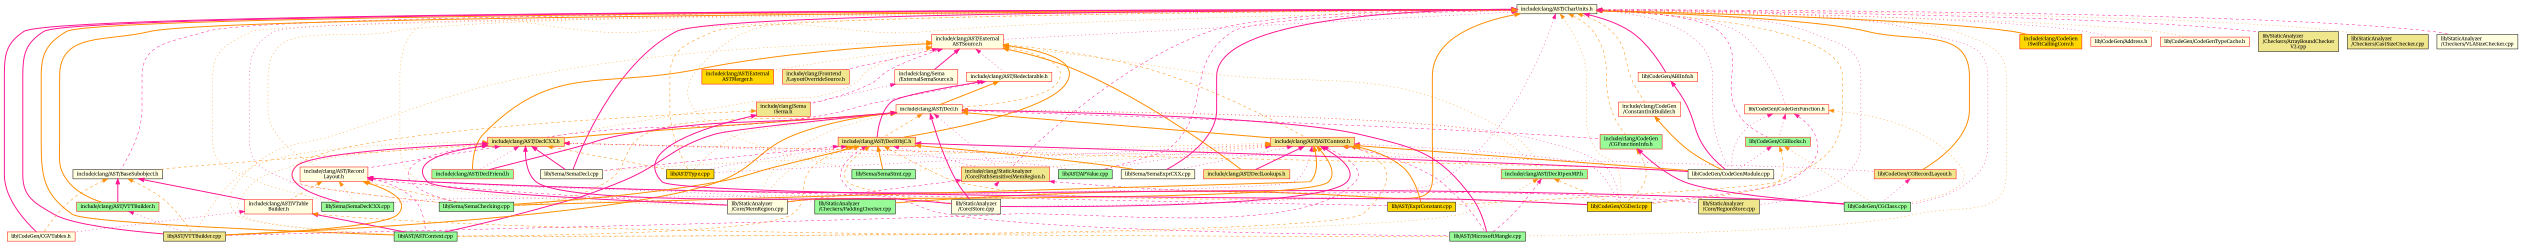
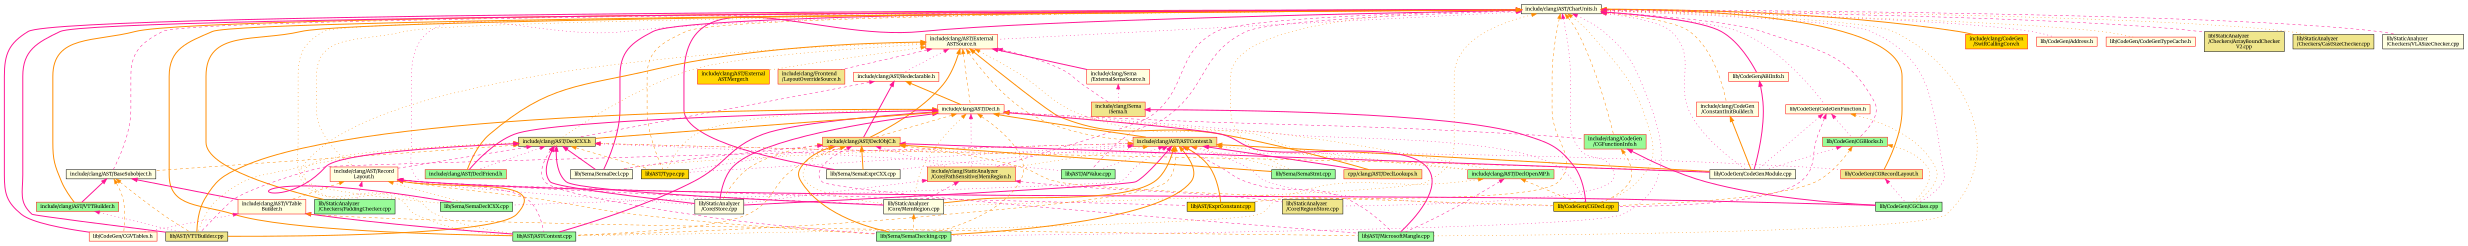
edge "lib/Sema/SemaChecking.cpp" -> "include/clang/Sema /Sema.h": now "lib/Sema/SemaChecking.cpp" -> "lib/StaticAnalyzer /Core/MemRegion.cpp"
node "include/clang/AST/DeclCXX.h": color red -> black
node "include/clang/AST/DeclLookups.h": label "include/clang/AST/DeclLookups.h" -> "cpp/clang/AST/DeclLookups.h"
